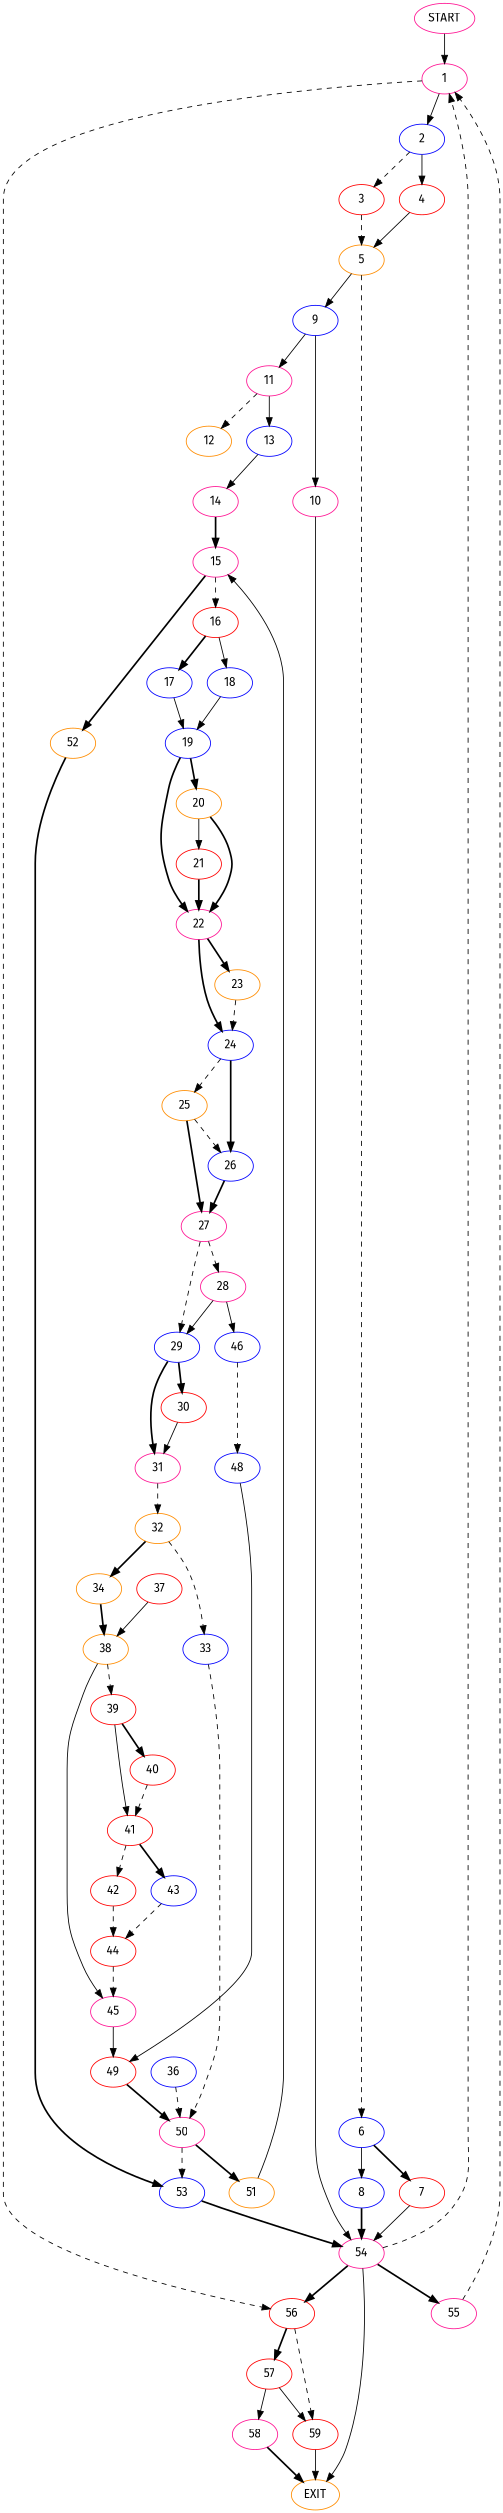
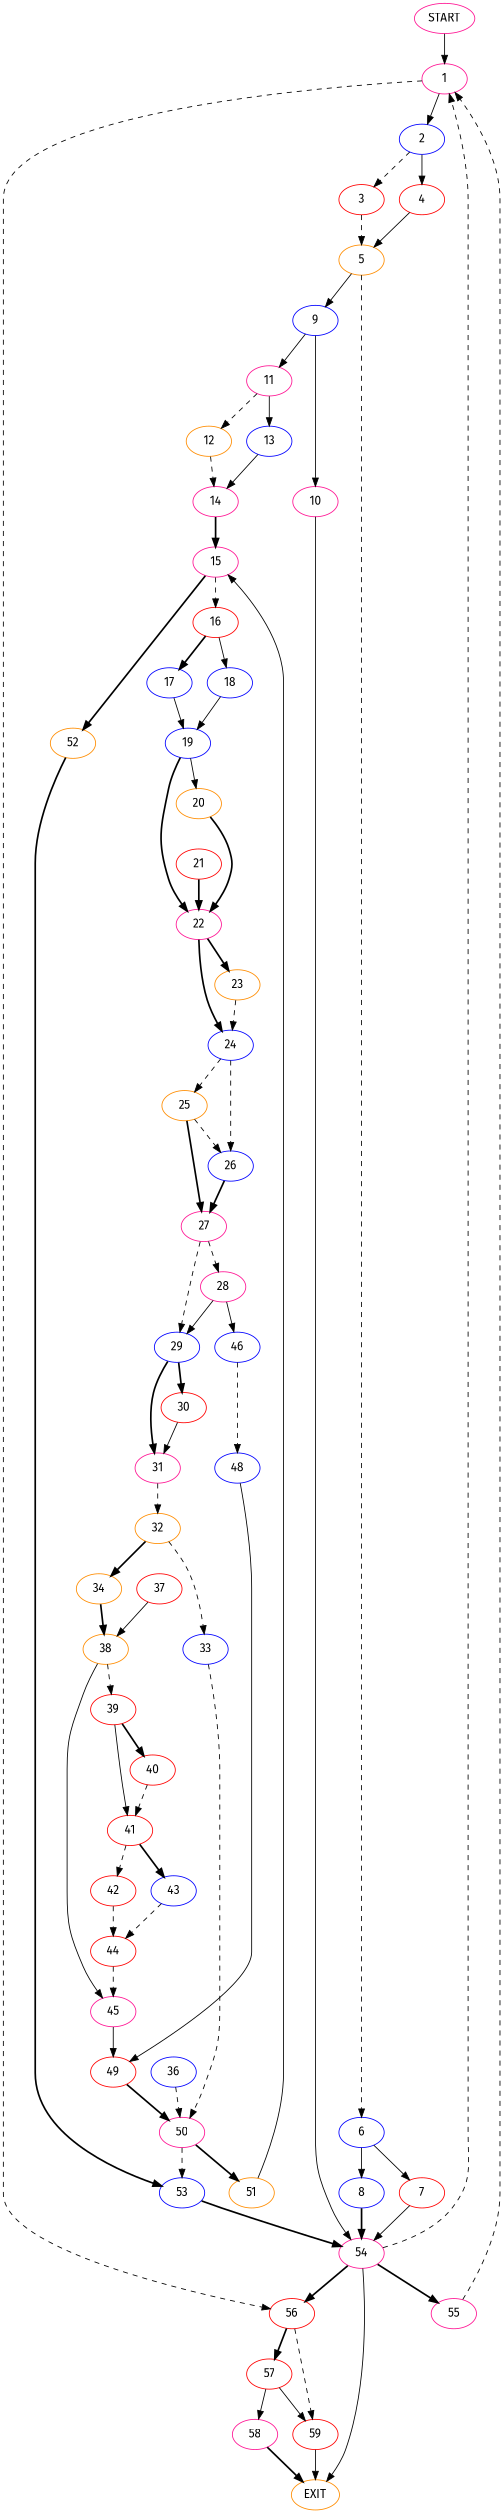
edge "12" -> "14": added
edge "19" -> "20": style bold -> solid
edge "20" -> "21": removed
edge "24" -> "26": style bold -> dashed
edge "6" -> "7": style bold -> solid
